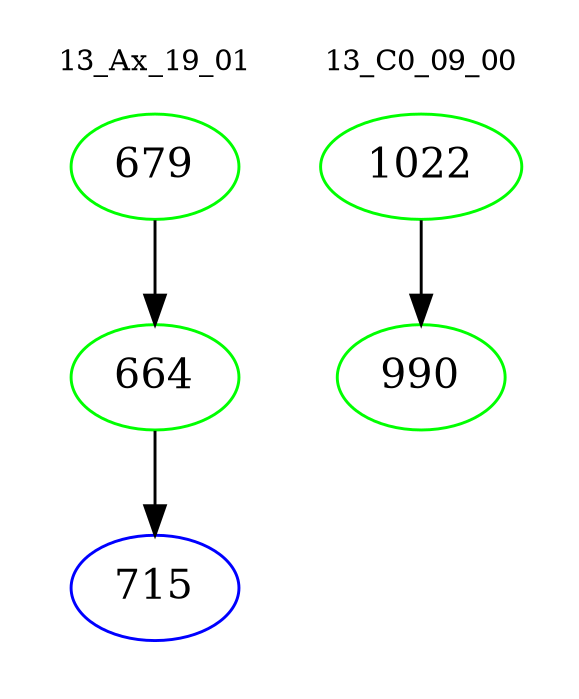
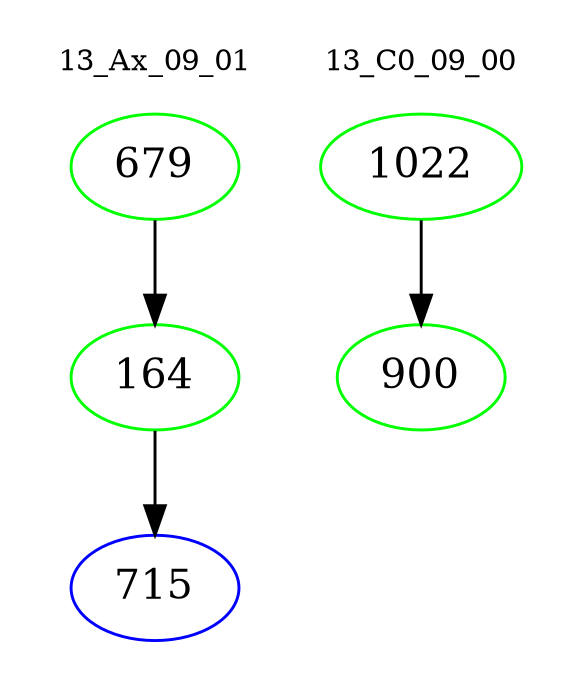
cluster "13_Ax_19_01": label "13_Ax_19_01" -> "13_Ax_09_01"
node "664": label "664" -> "164"
node "990": label "990" -> "900"
